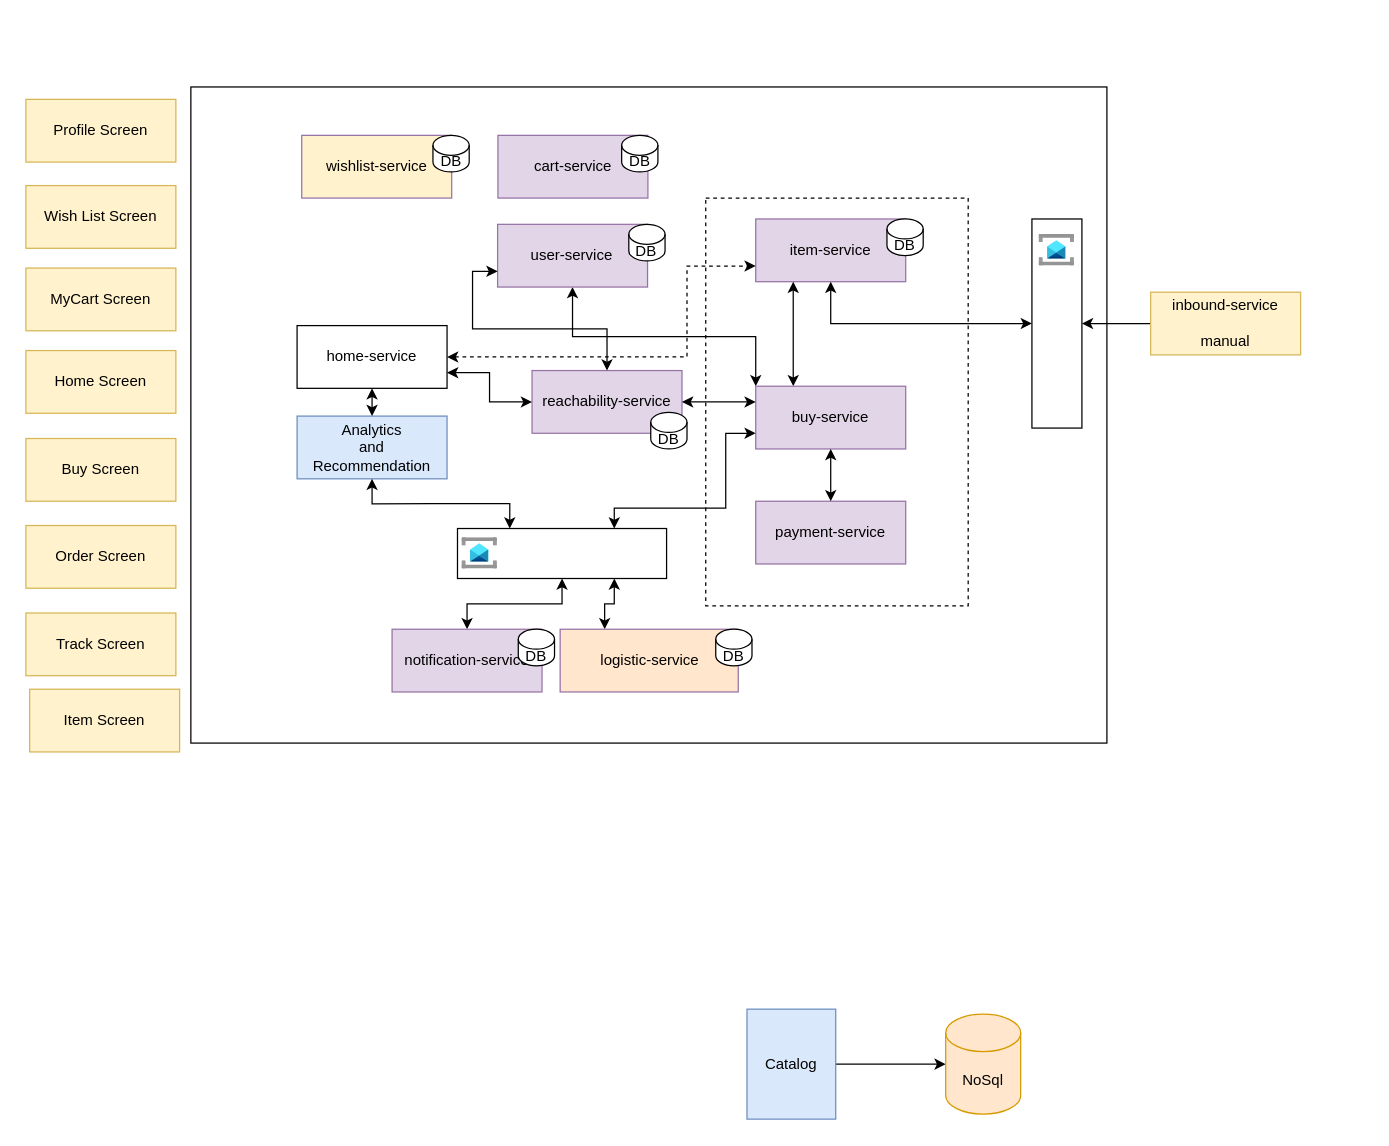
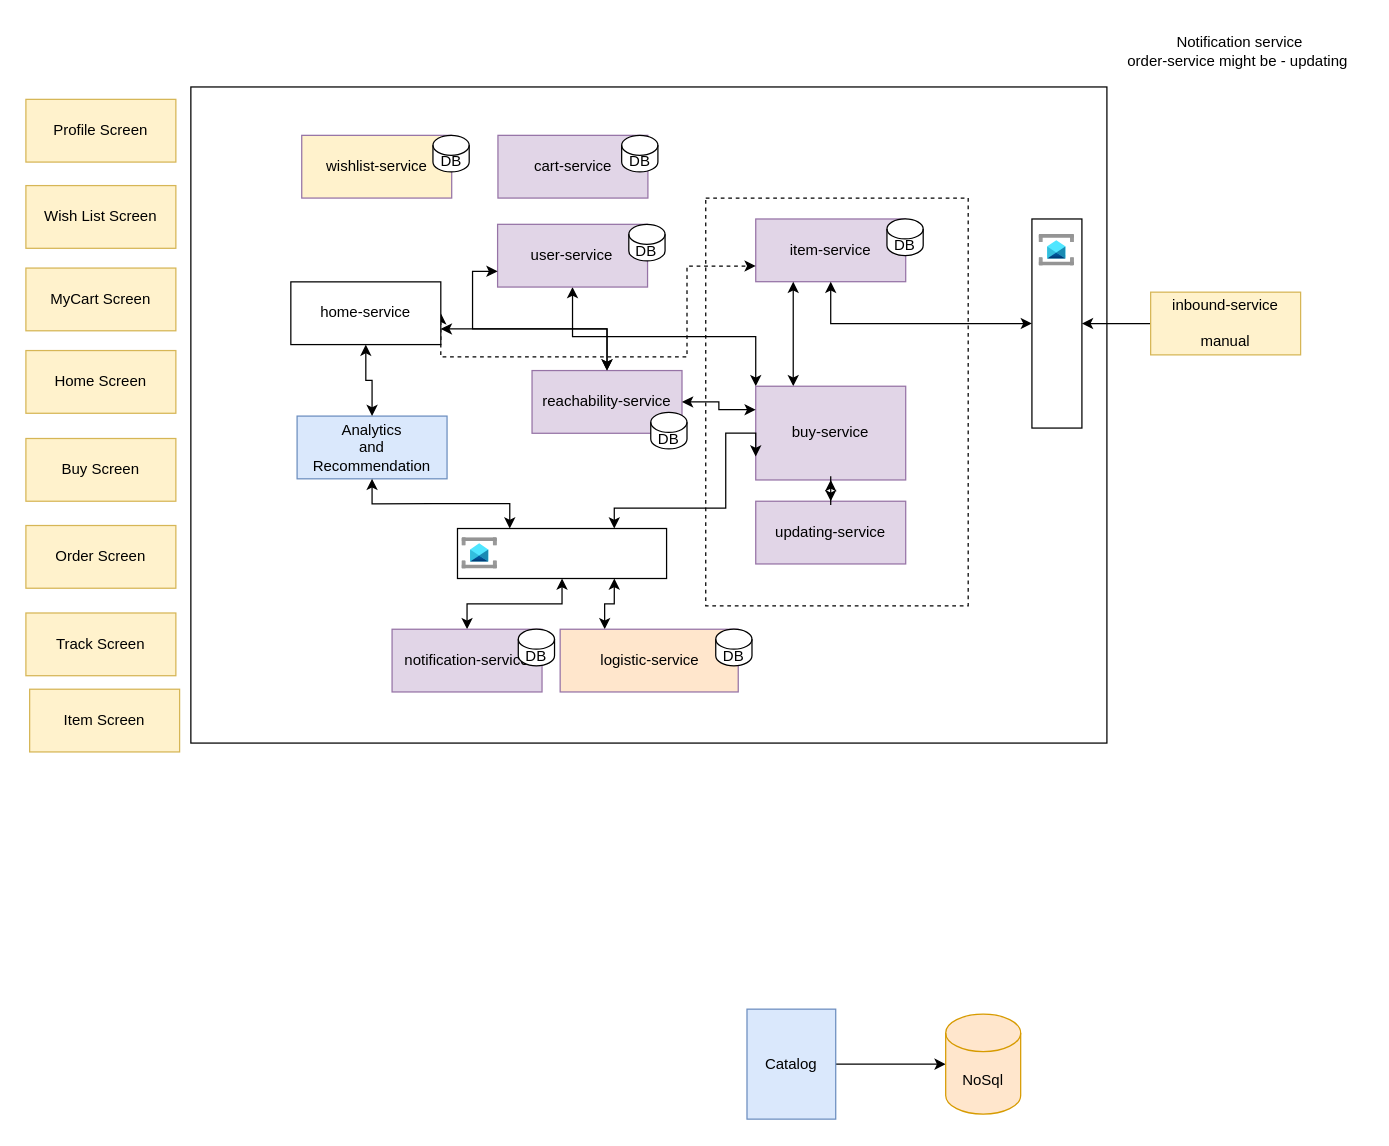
node "Notification service order-service might be - updating": added
node "home-service": moved (372, 357) -> (366, 313)
node "buy-service": size 150x63 -> 150x94
node "payment-service": label "payment-service" -> "updating-service"
